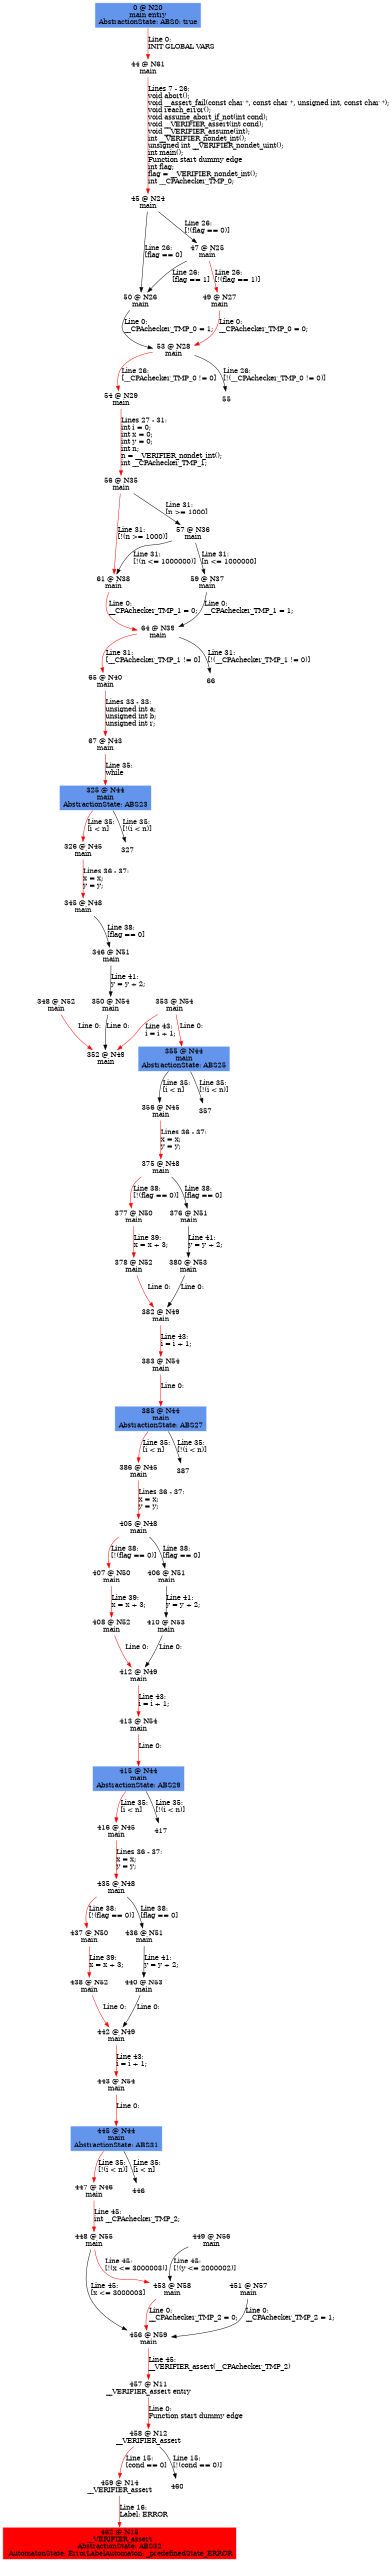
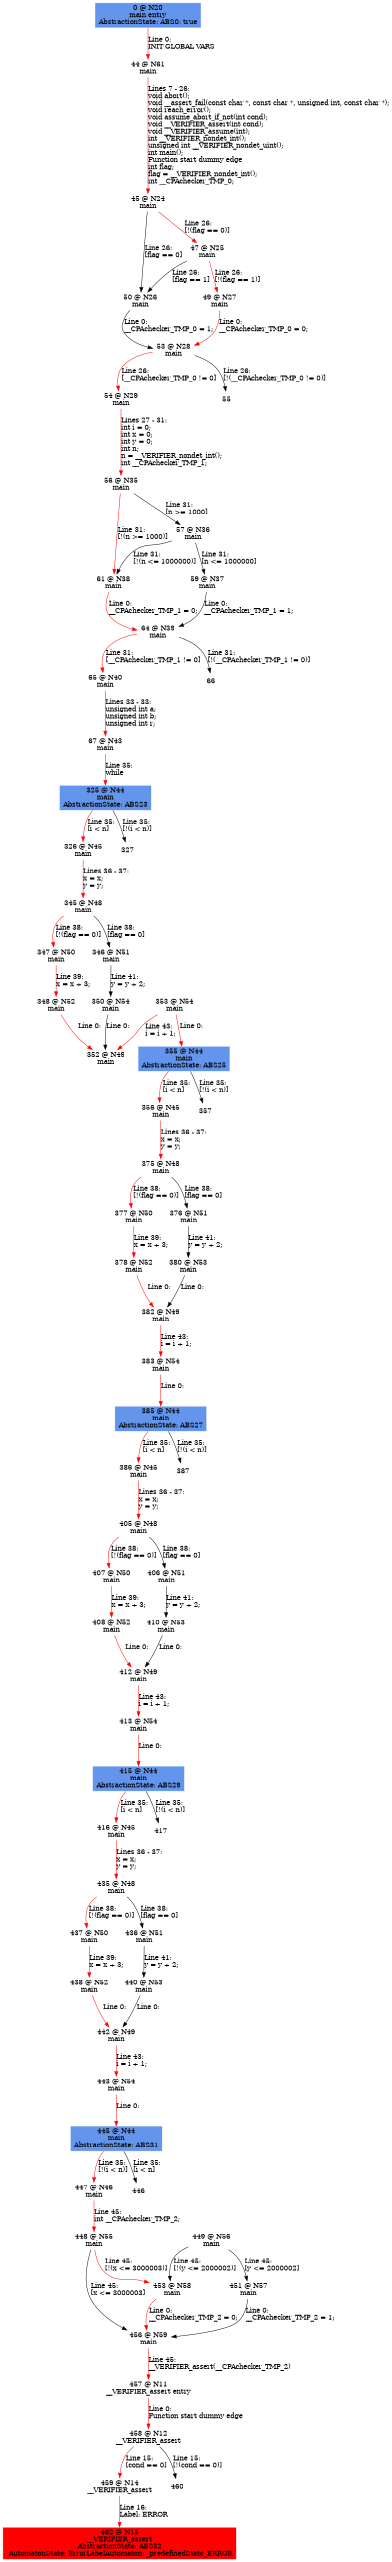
edge "45 @ N24 main" -> "47 @ N25 main": color black -> red
node "347 @ N50 main": added
edge "355 @ N44 main AbstractionState: ABS25" -> "356 @ N45 main": color black -> red
edge "449 @ N56 main" -> "451 @ N57 main": added, label "Line 45: [y <= 2000002]"
